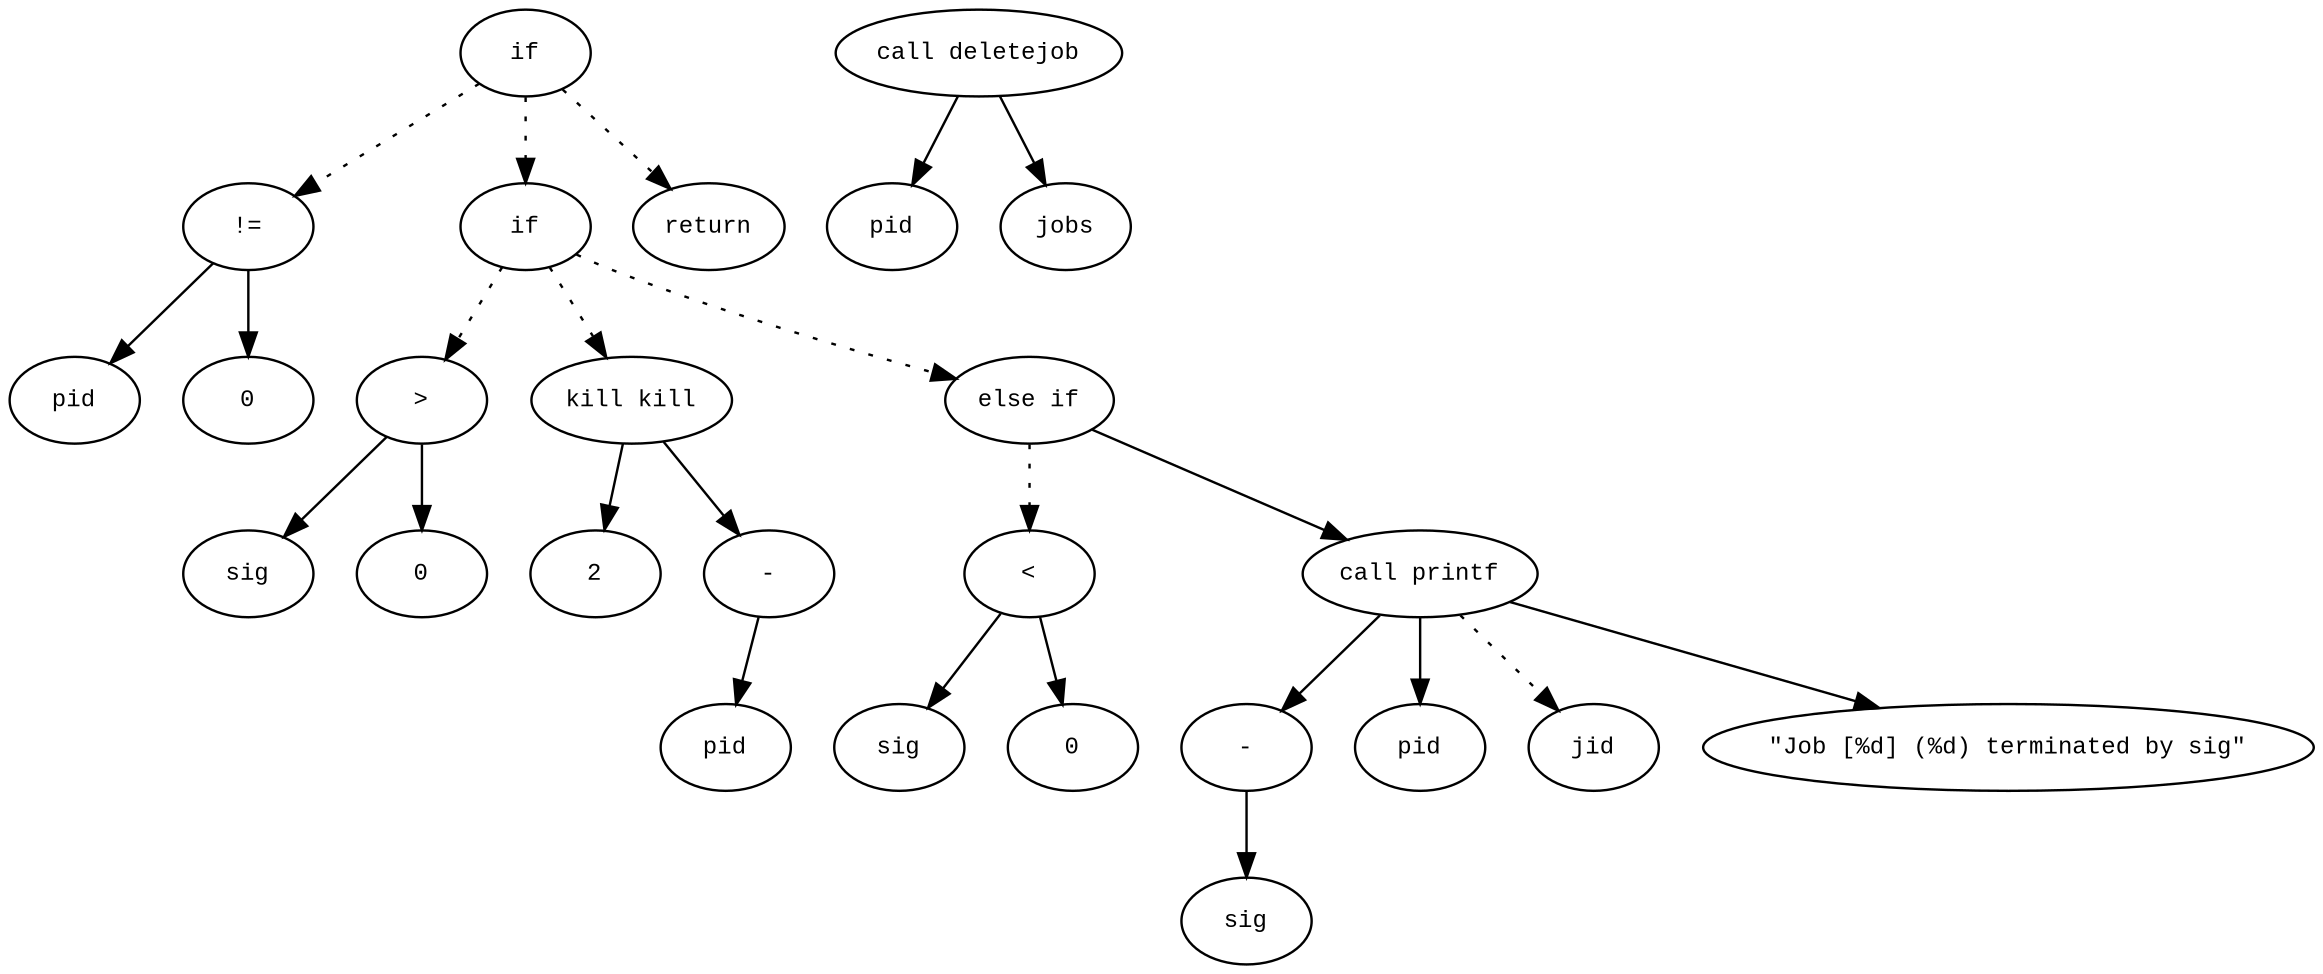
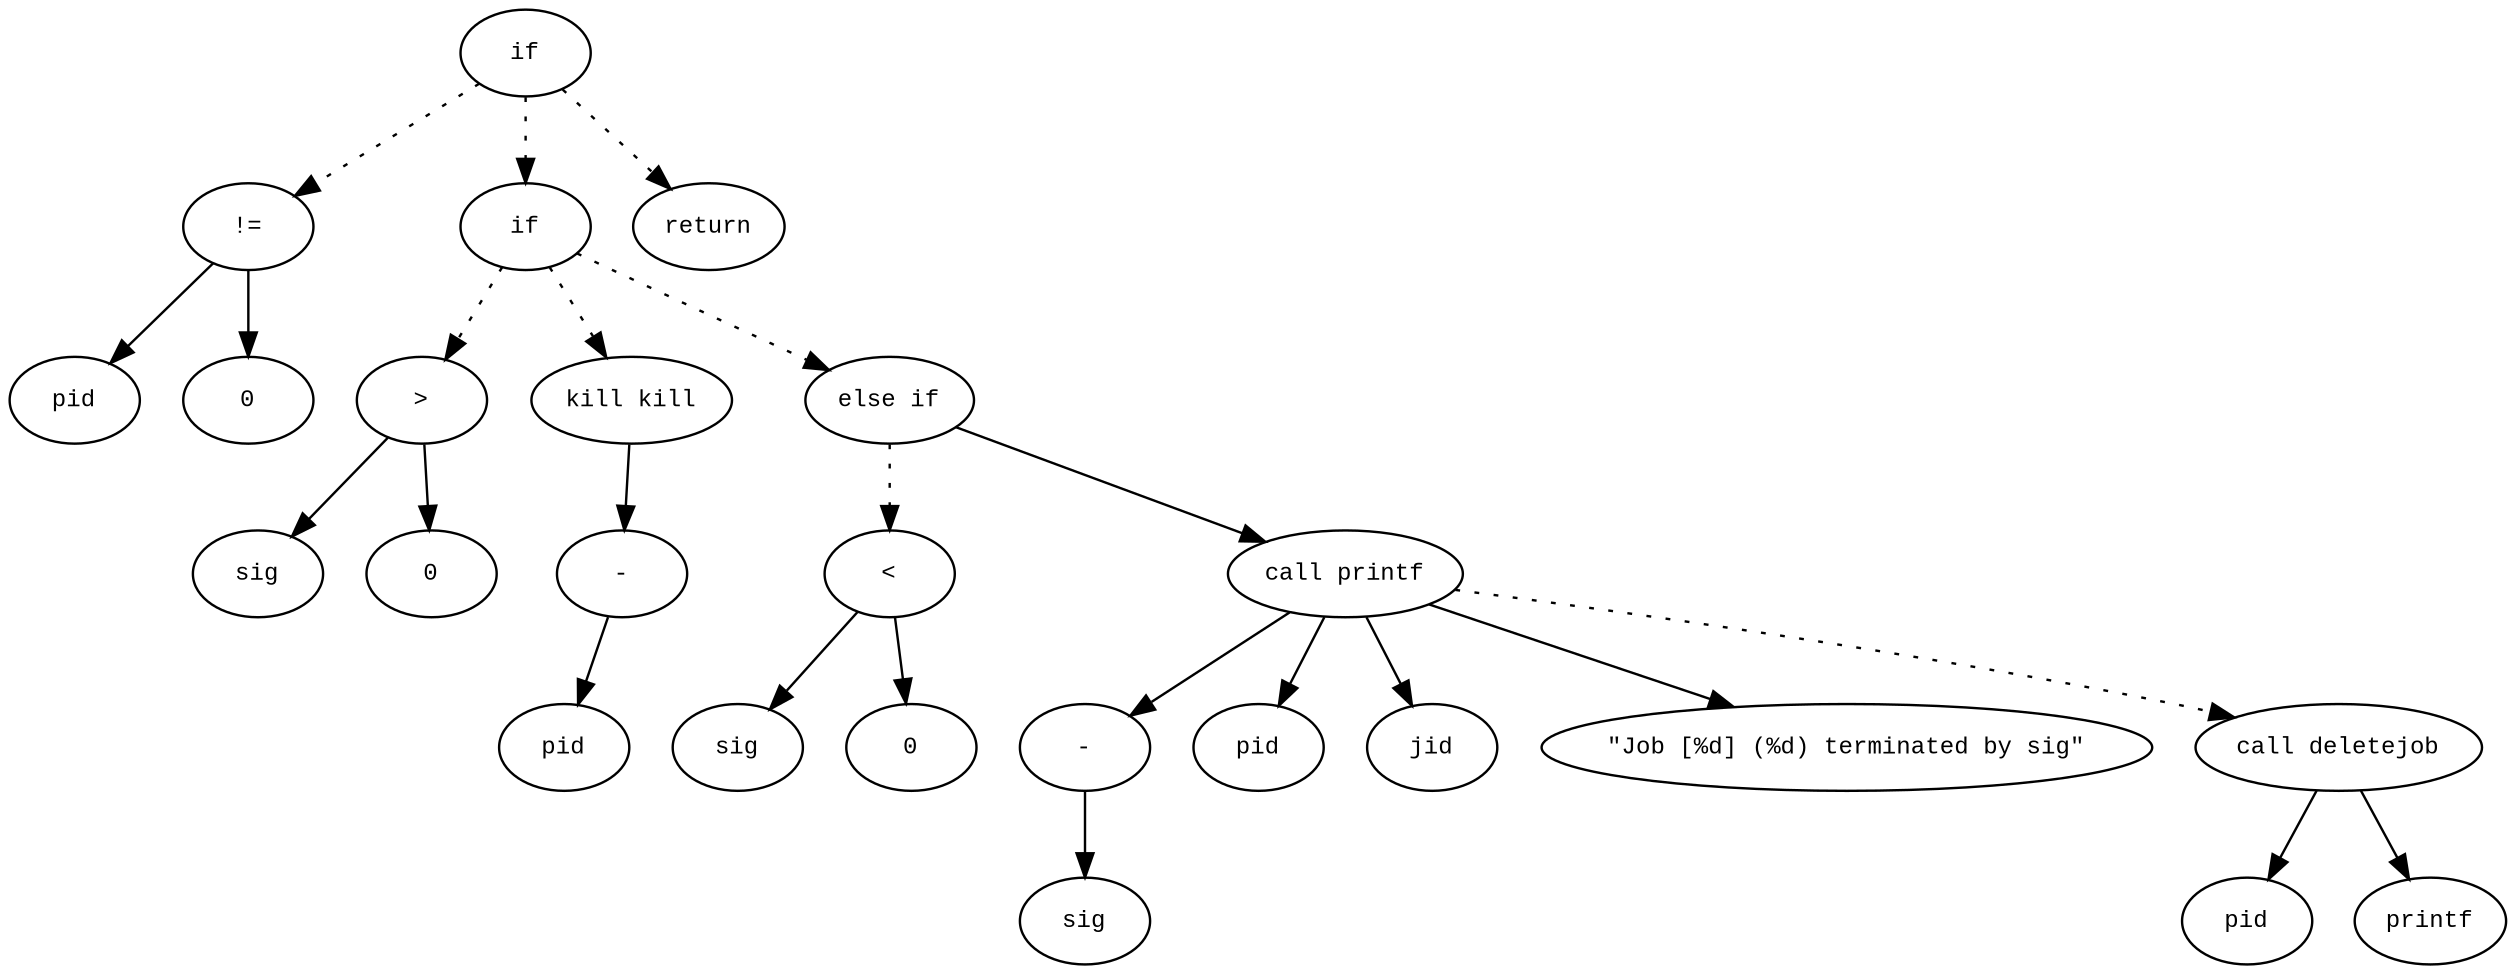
node "jobs": label "jobs" -> "printf"
node "2": removed
edge "call printf" -> "call deletejob": added
edge "call printf" -> "jid": style dotted -> solid
